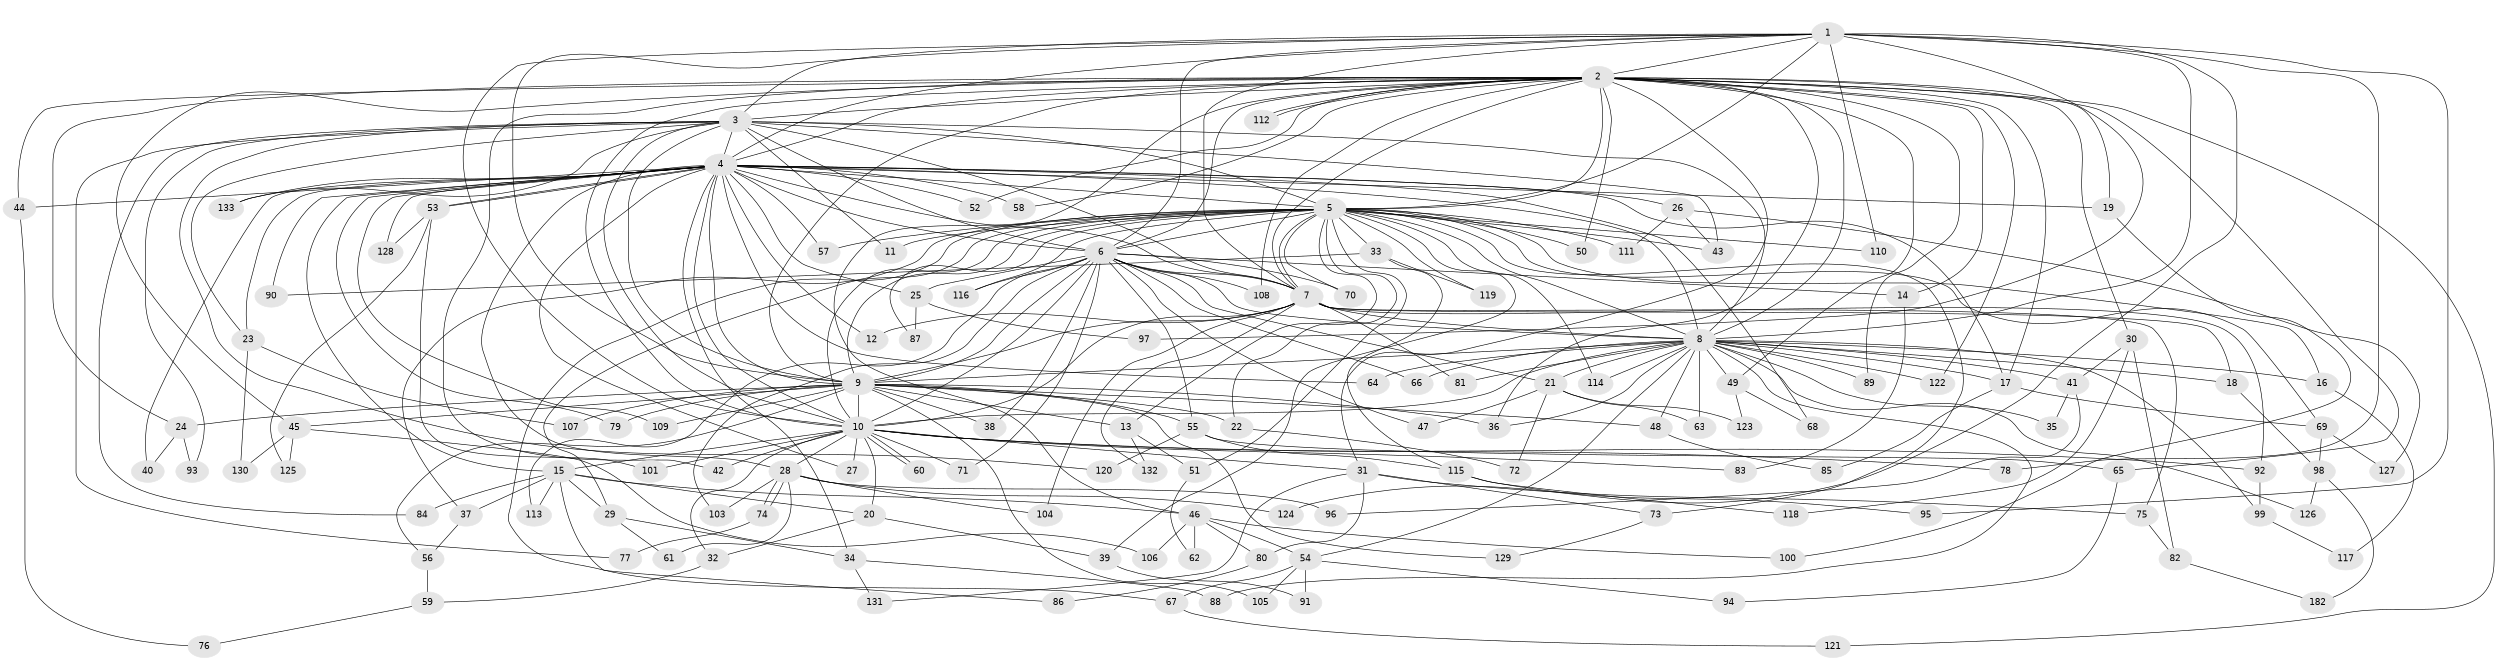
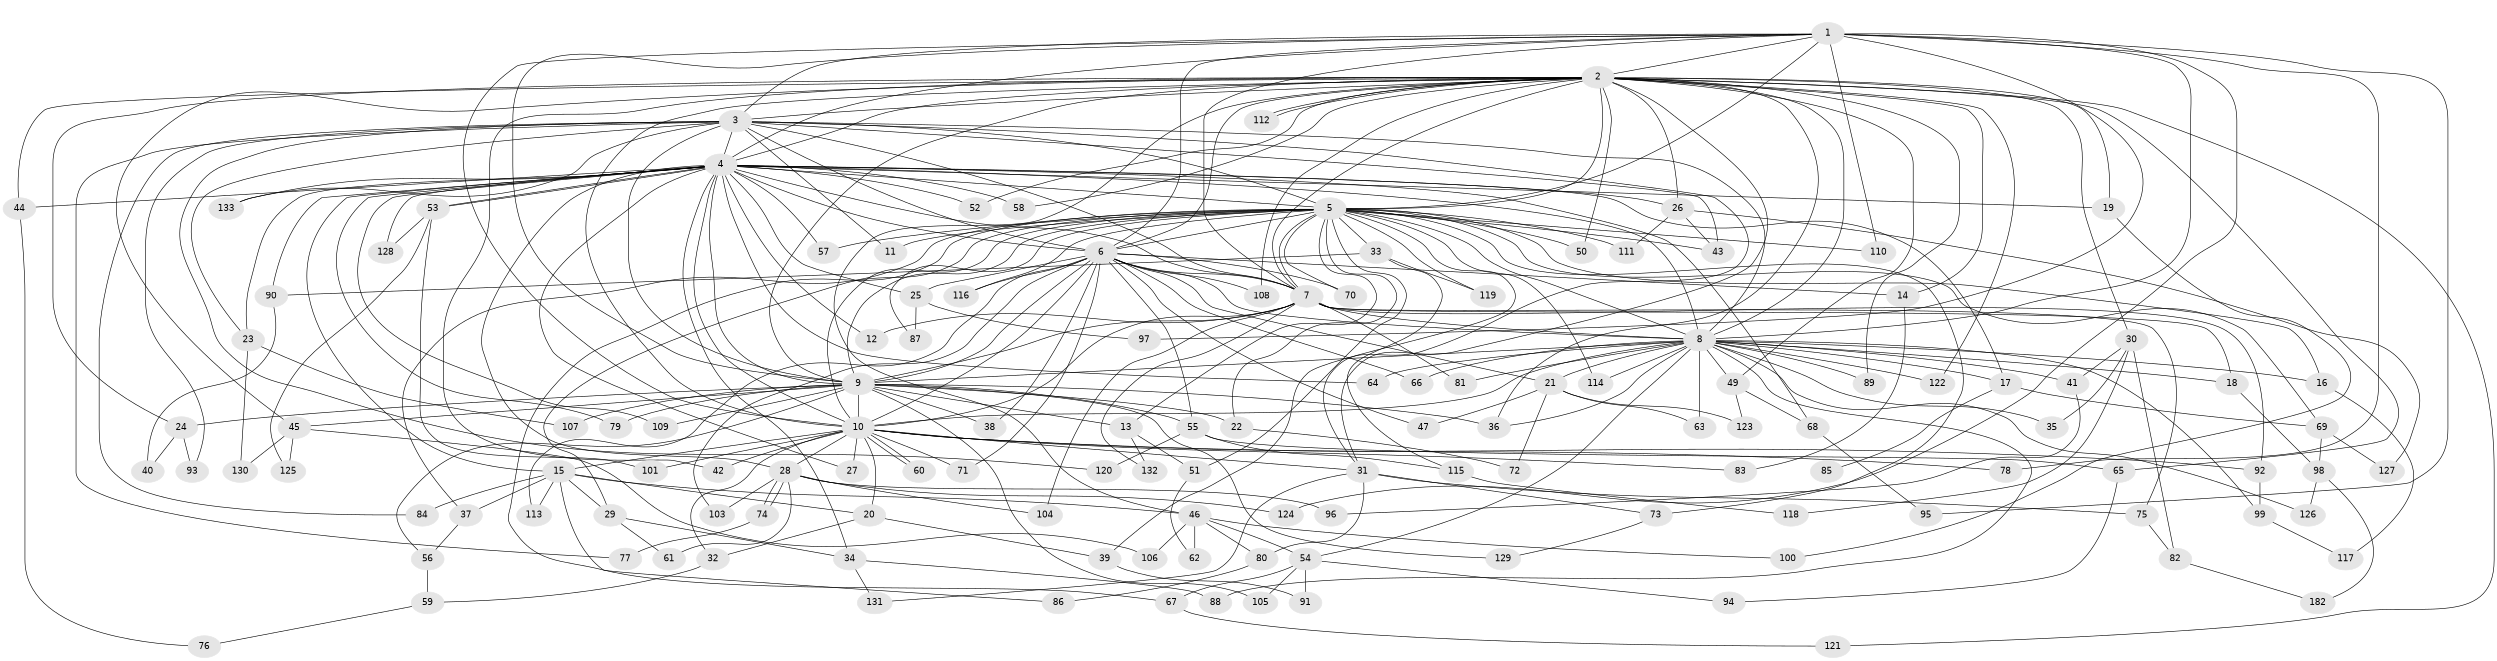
edge "2" -- "17": now "2" -- "26"
edge "4" -- "40": now "90" -- "40"
edge "3" -- "10": now "3" -- "31"
edge "41" -- "35": now "30" -- "35"
node "48": removed
edge "115" -- "95": now "68" -- "95"
